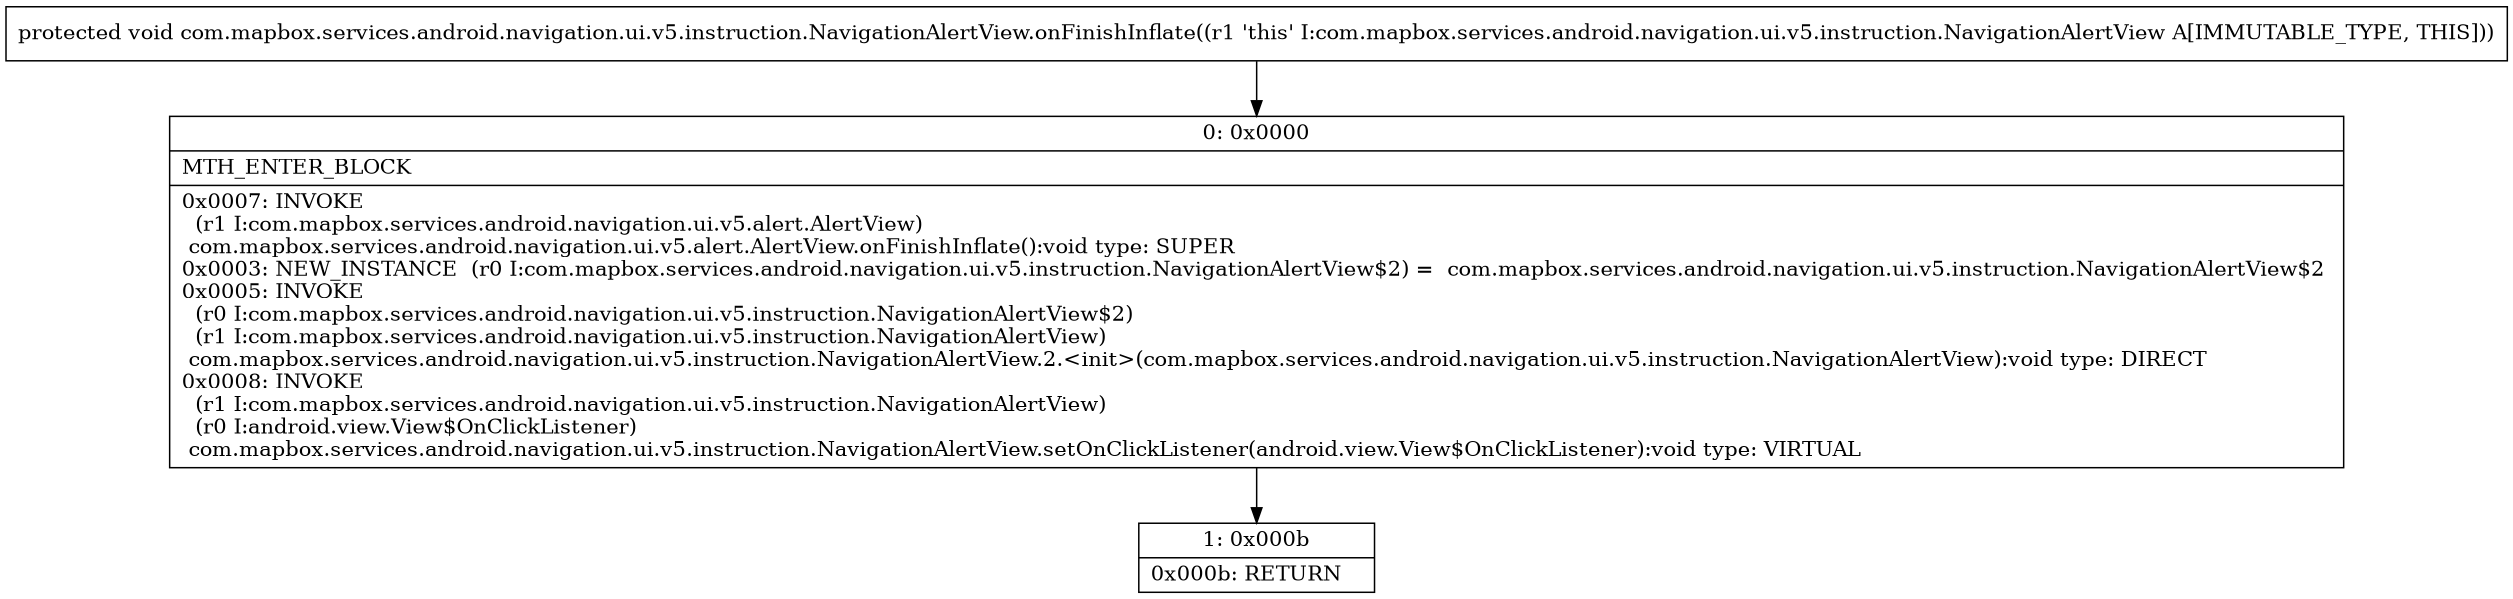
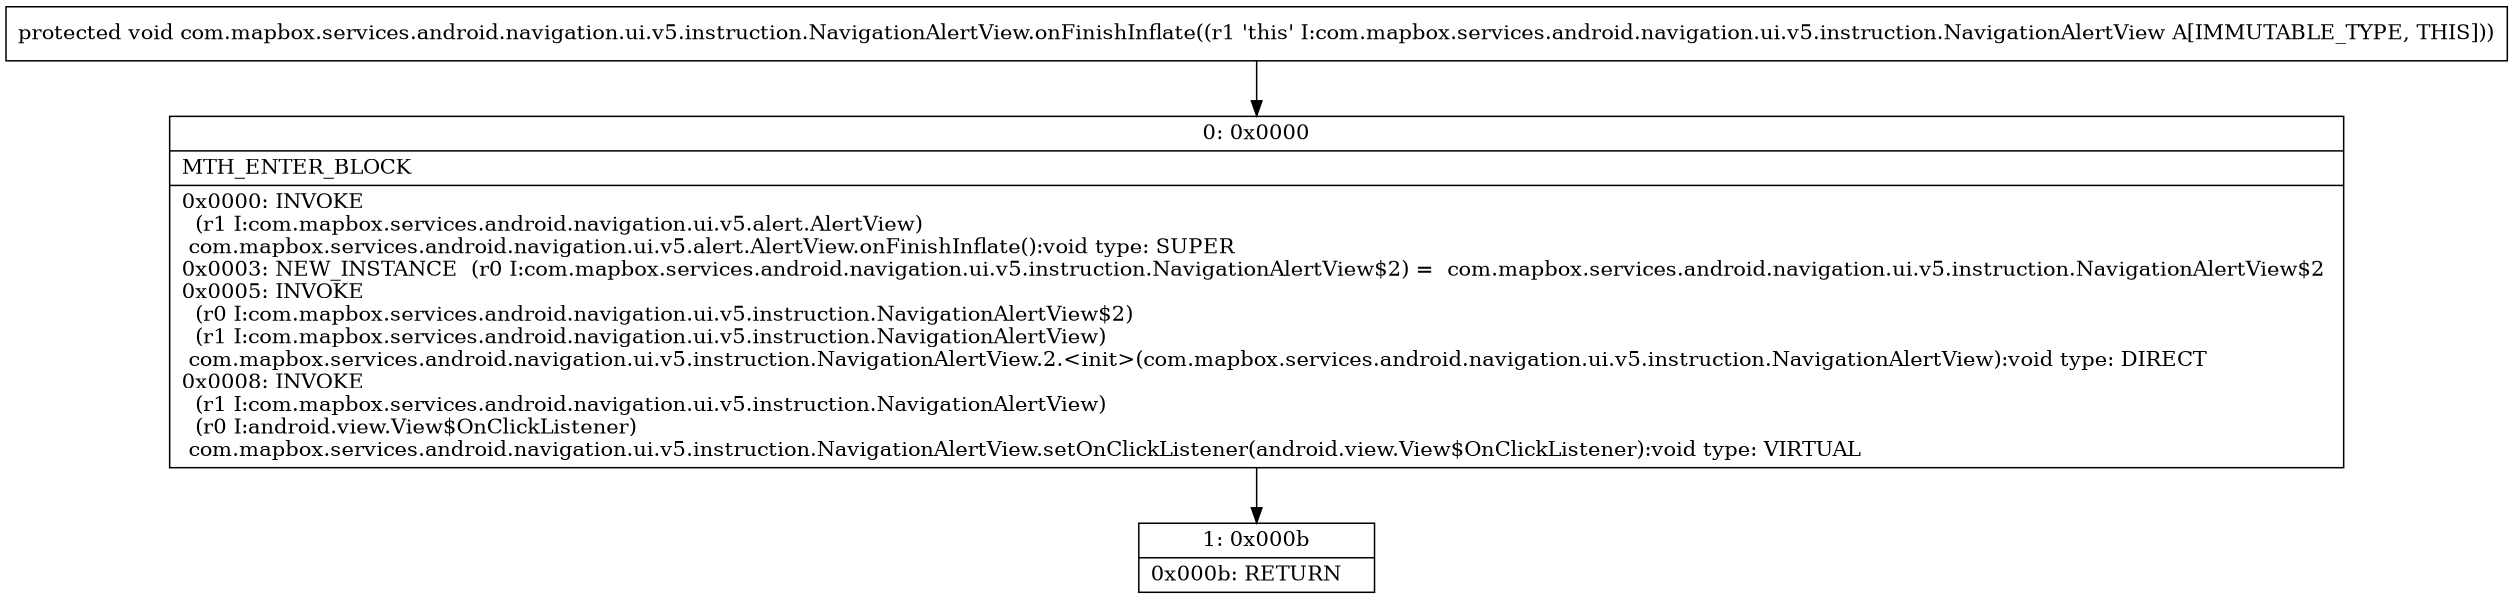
node "0: 0x0000": text "0x0007: INVOKE" -> "0x0000: INVOKE"
